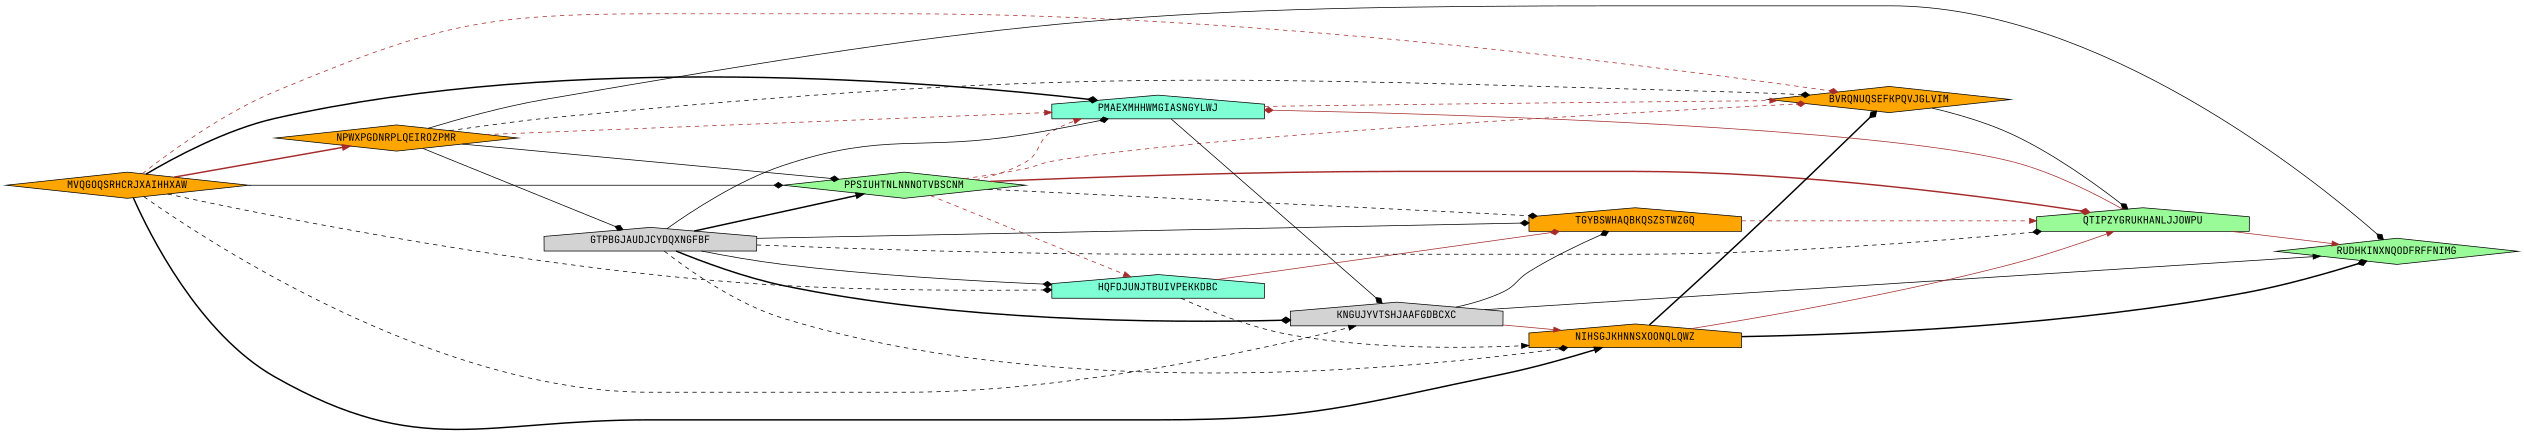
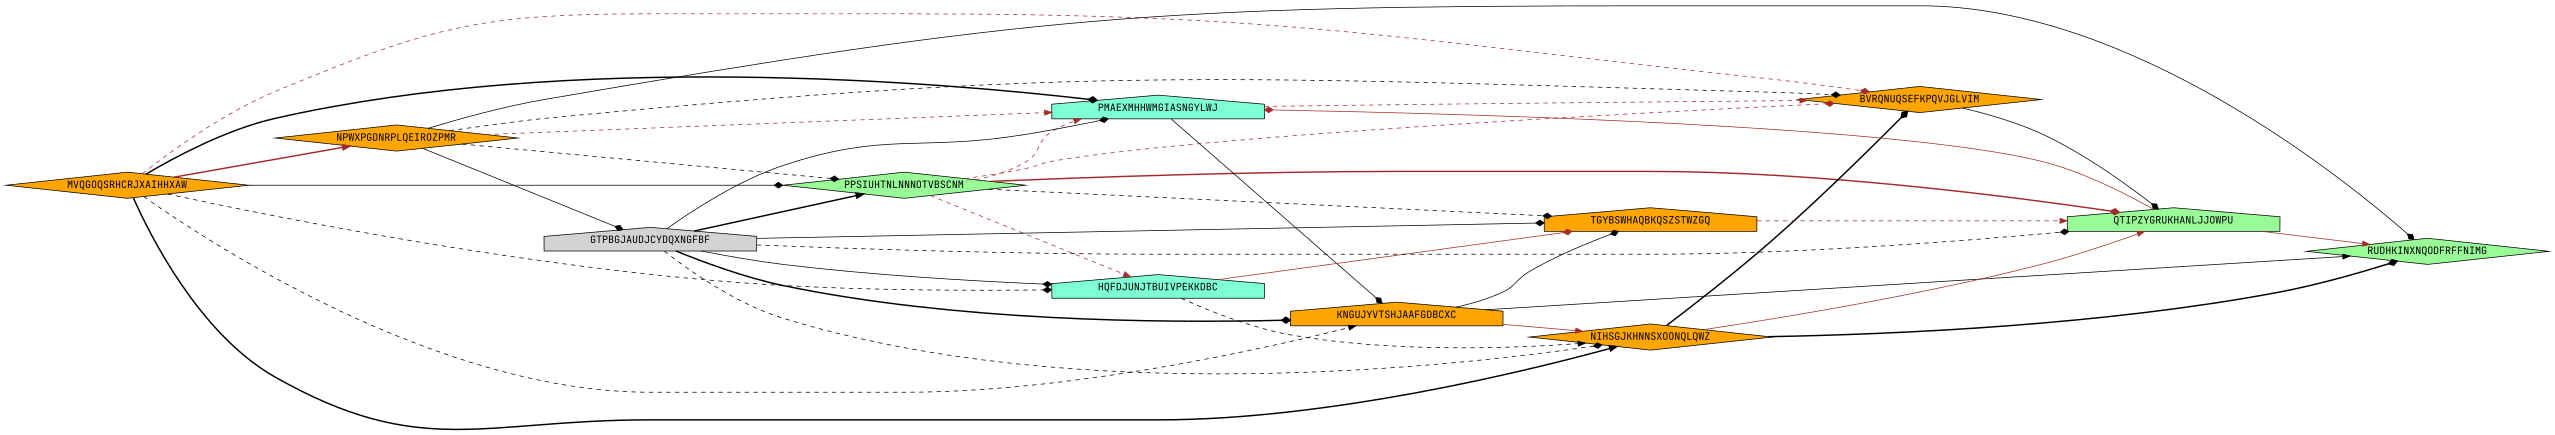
edge "NPWXPGDNRPLQEIROZPMR" -> "PPSIUHTNLNNNOTVBSCNM": style solid -> dashed
node "KNGUJYVTSHJAAFGDBCXC": fillcolor lightgrey -> orange
node "NIHSGJKHNNSXOONQLQWZ": shape house -> diamond
